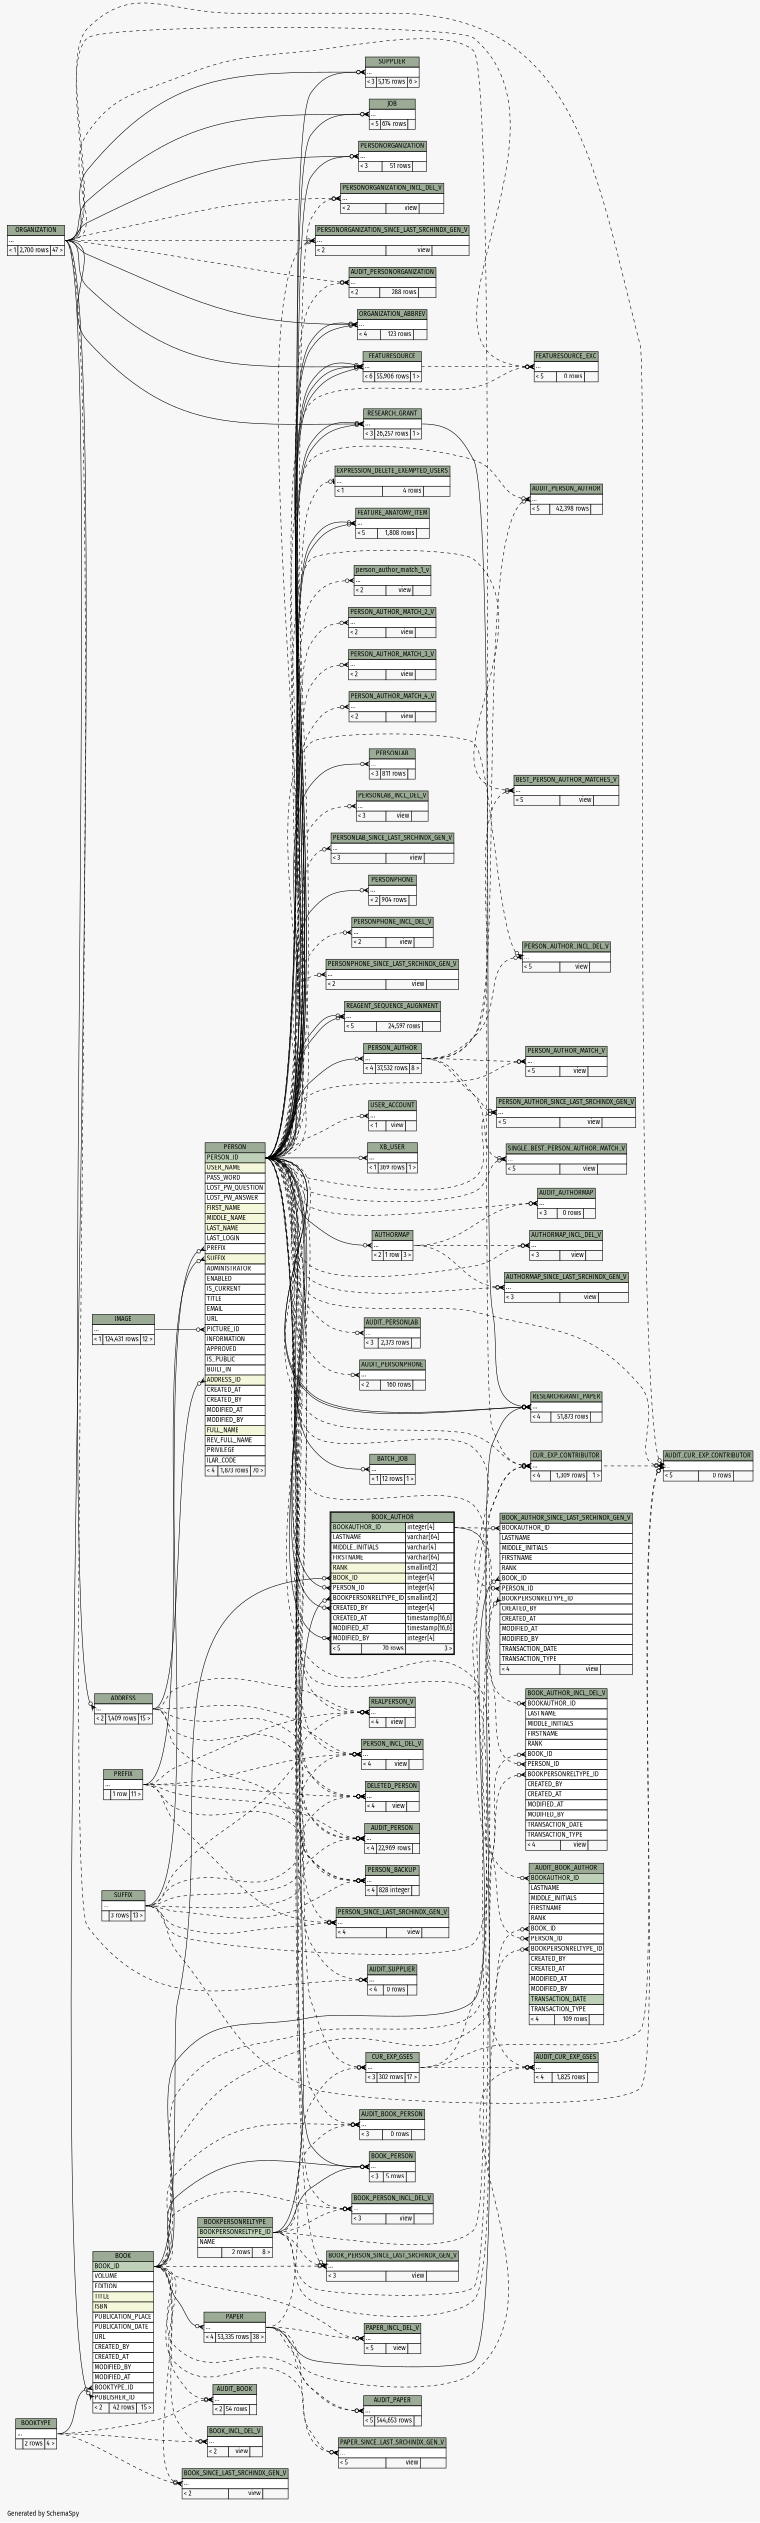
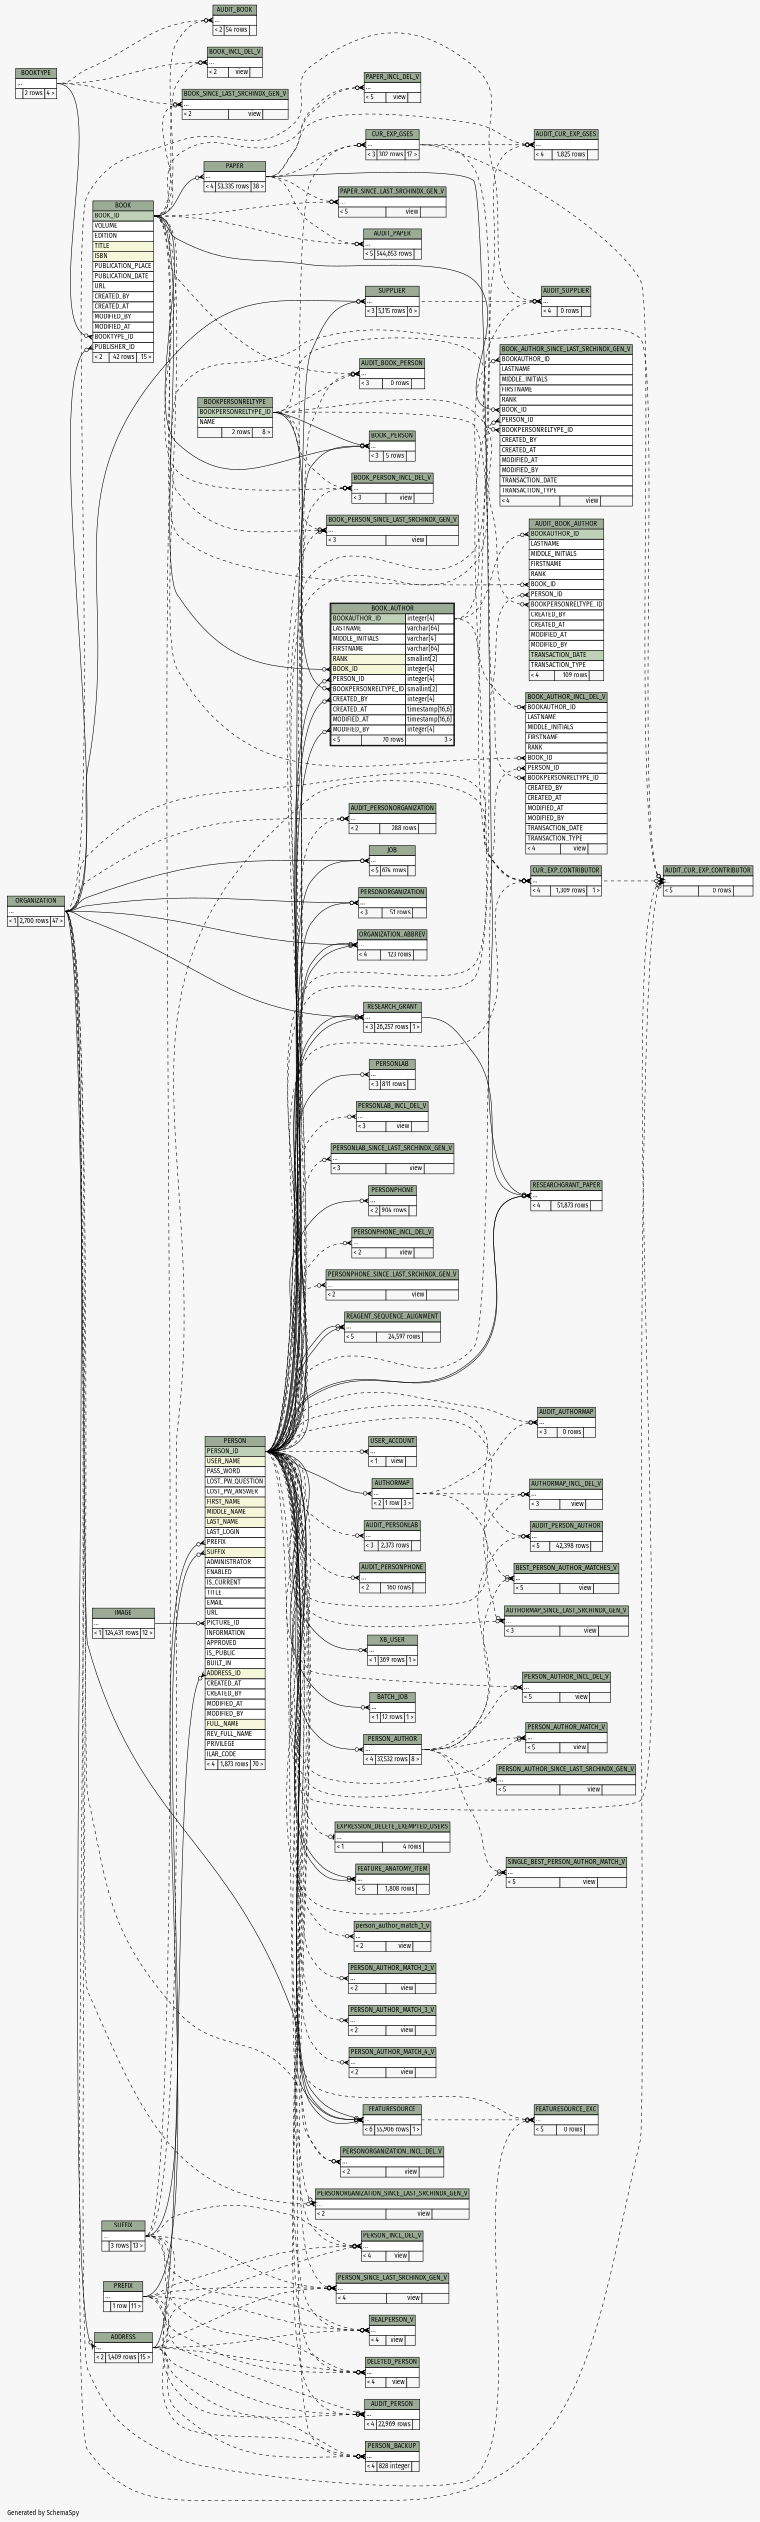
edge "SUPPLIER" -> "AUDIT_SUPPLIER": added
edge "ADDRESS" -> "PERSON_SINCE_LAST_SRCHINDX_GEN_V": added
